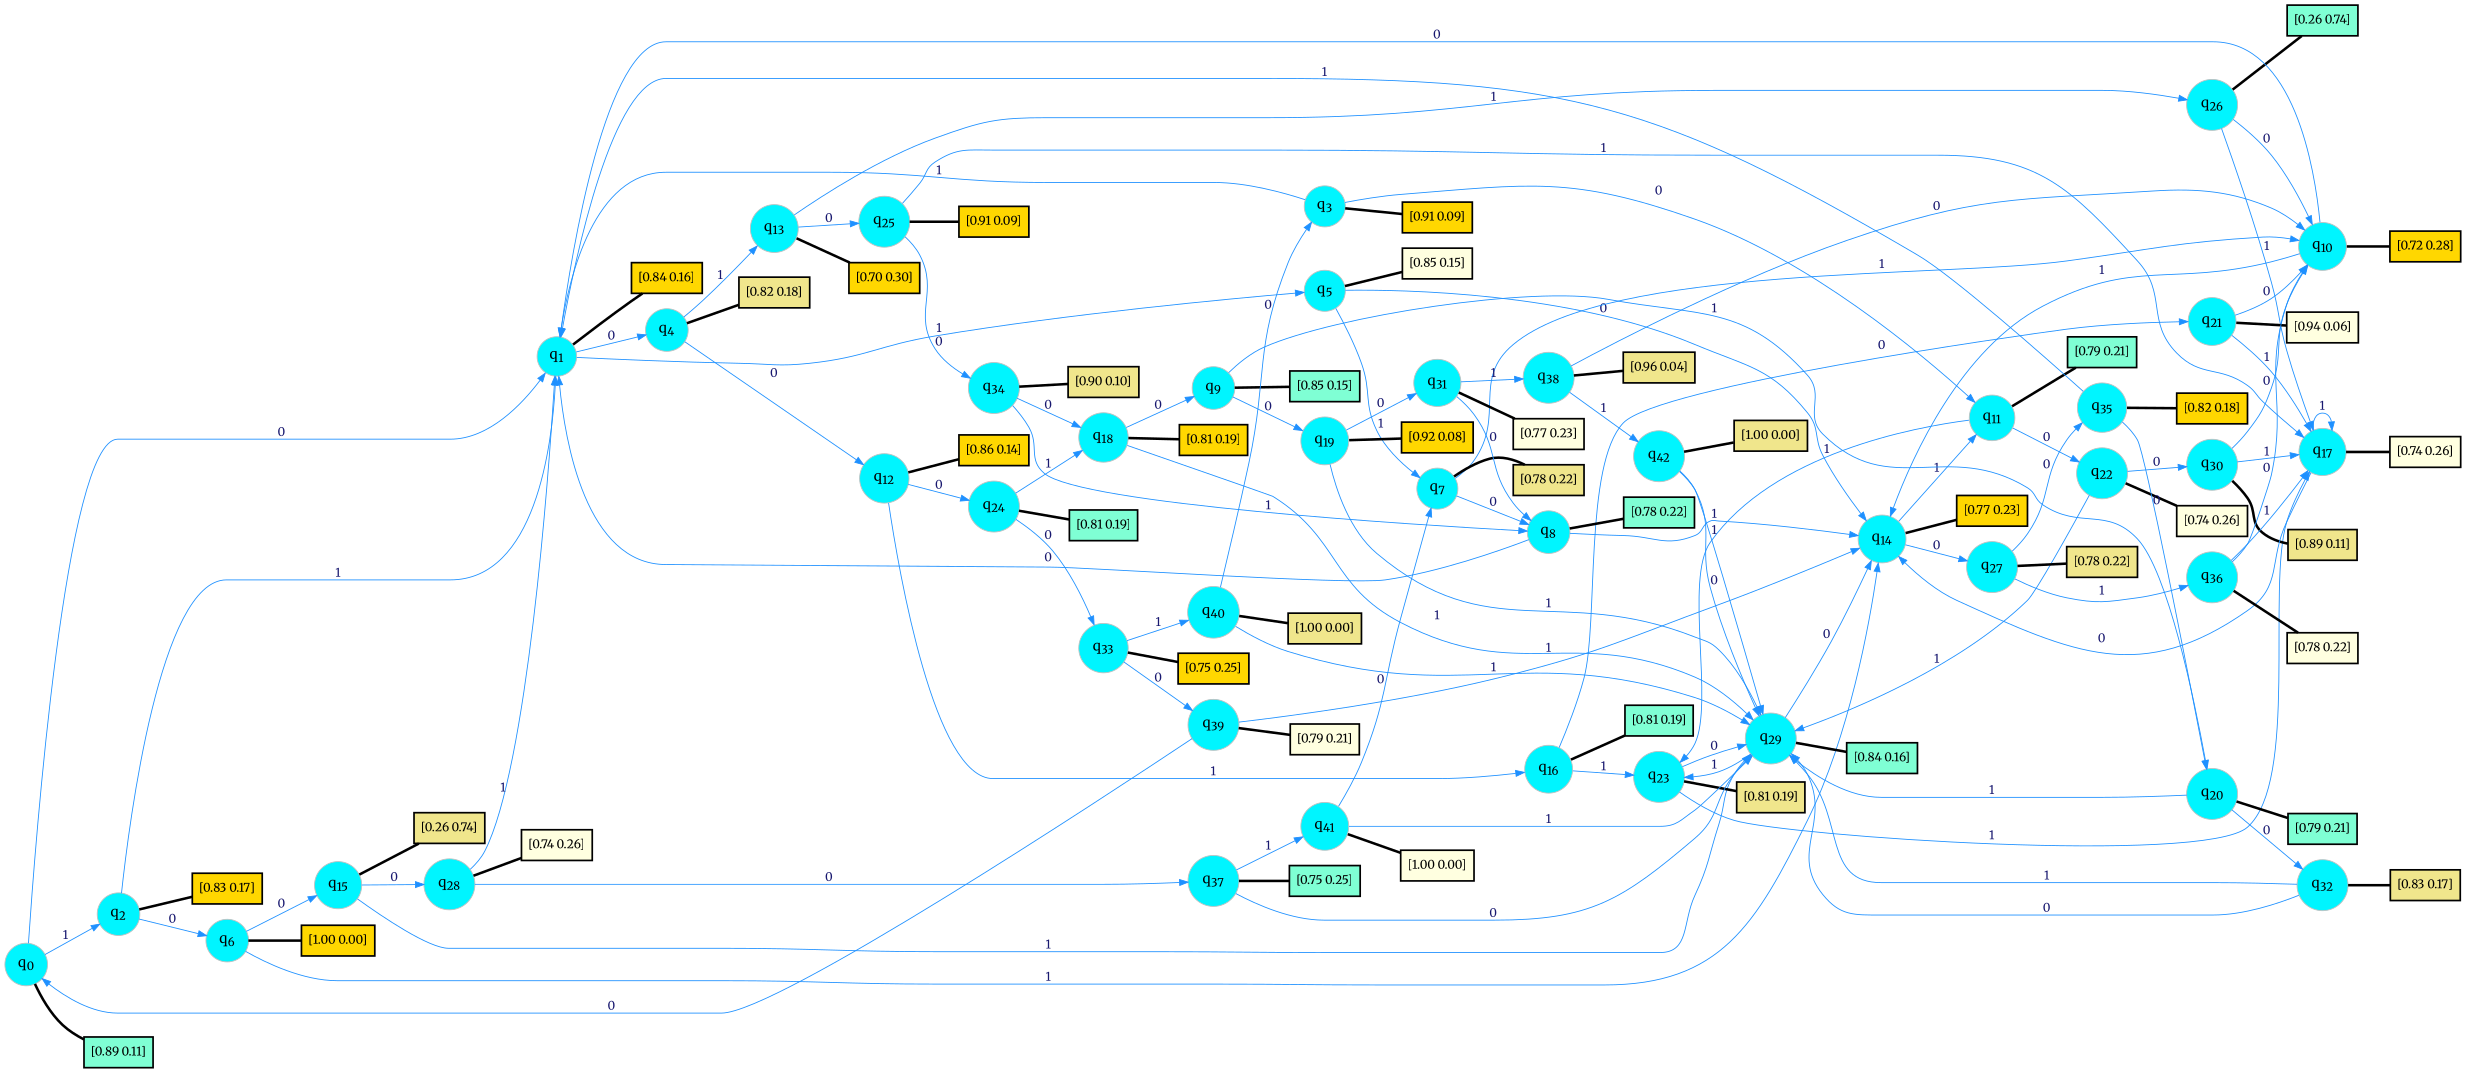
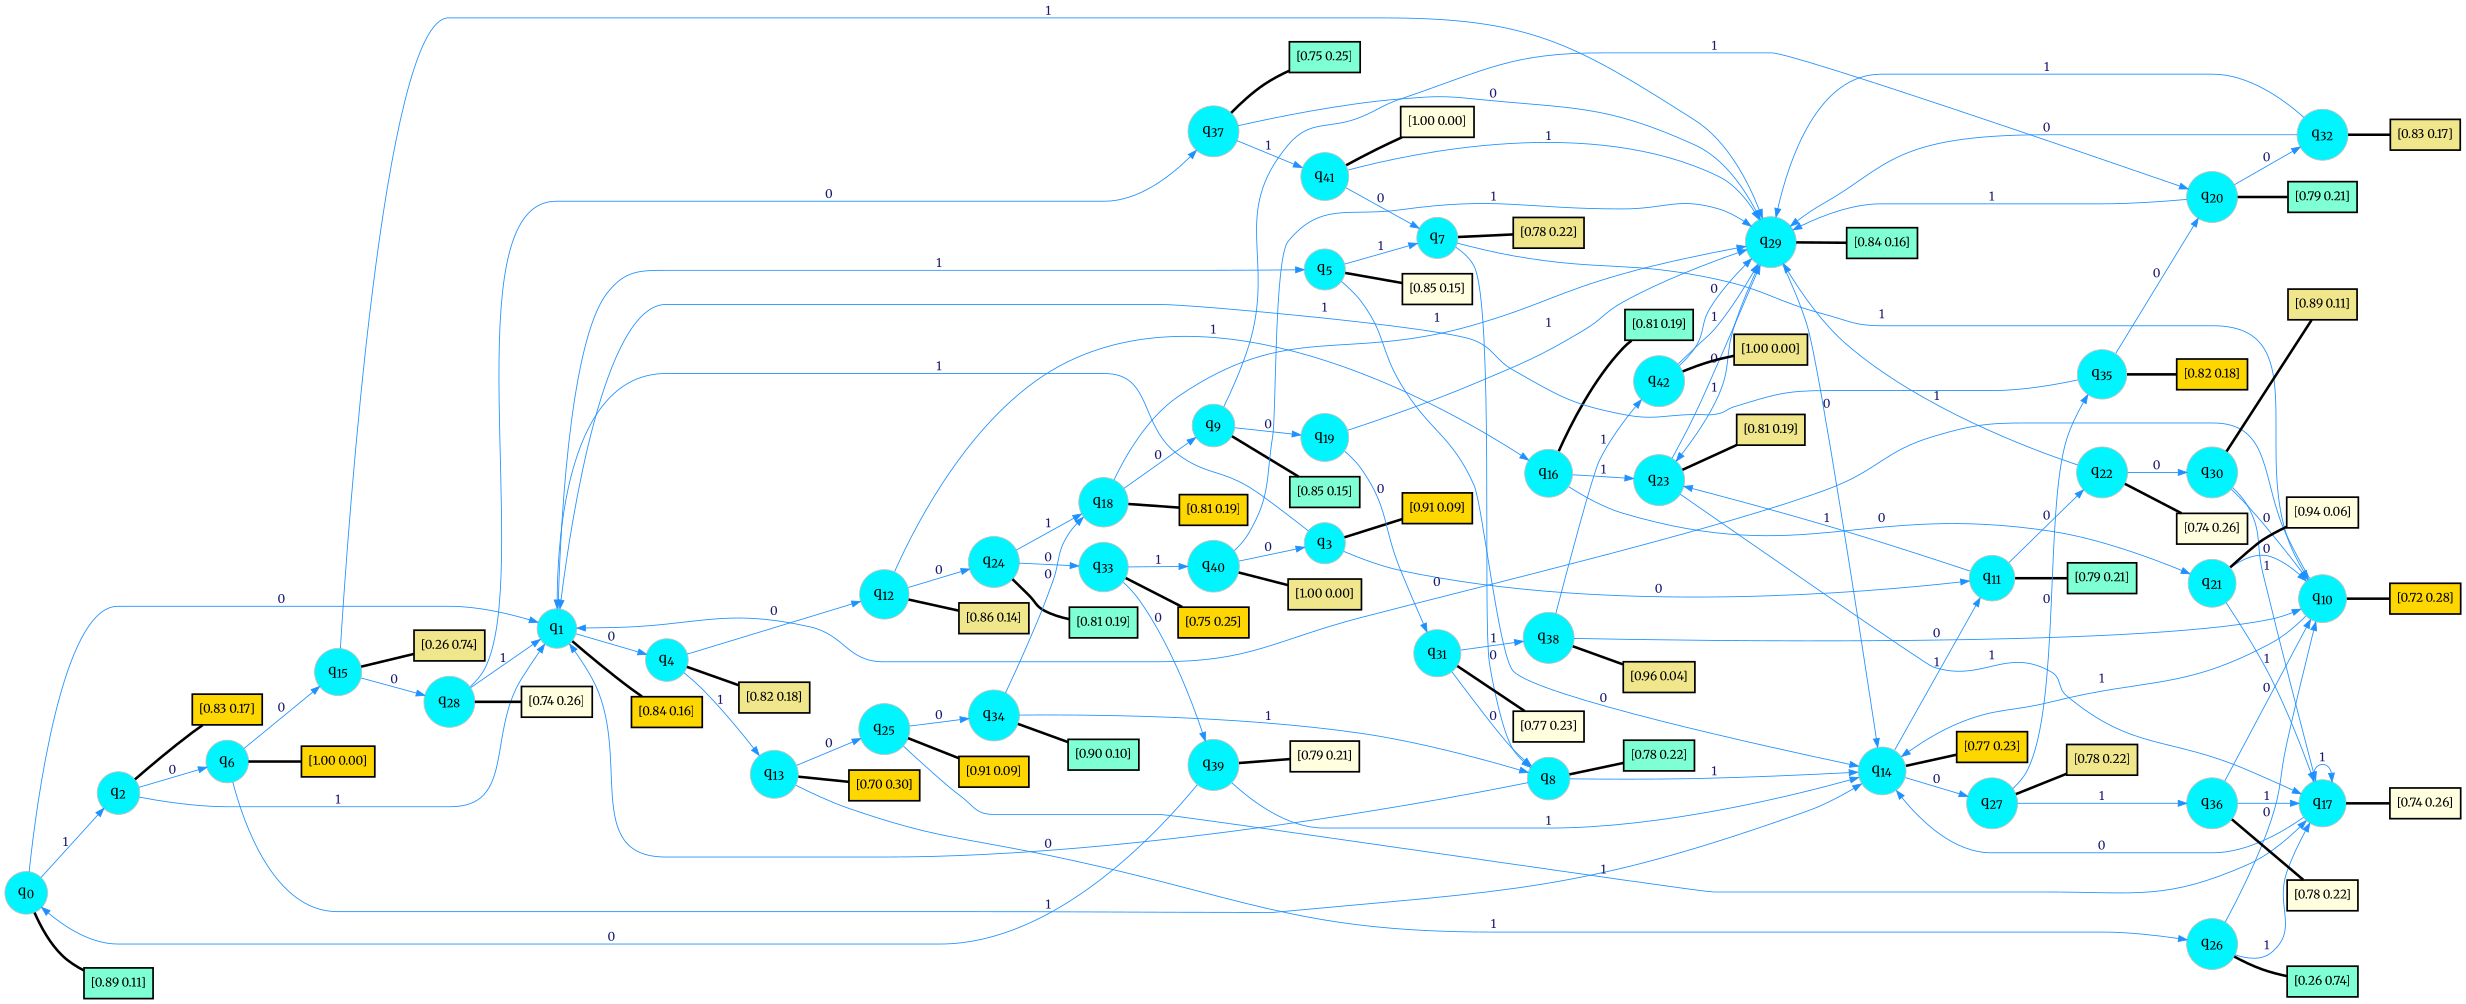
node "[0.90 0.10]": fillcolor khaki -> aquamarine
node "[0.92 0.08]": removed
node "[0.86 0.14]": fillcolor gold -> khaki
